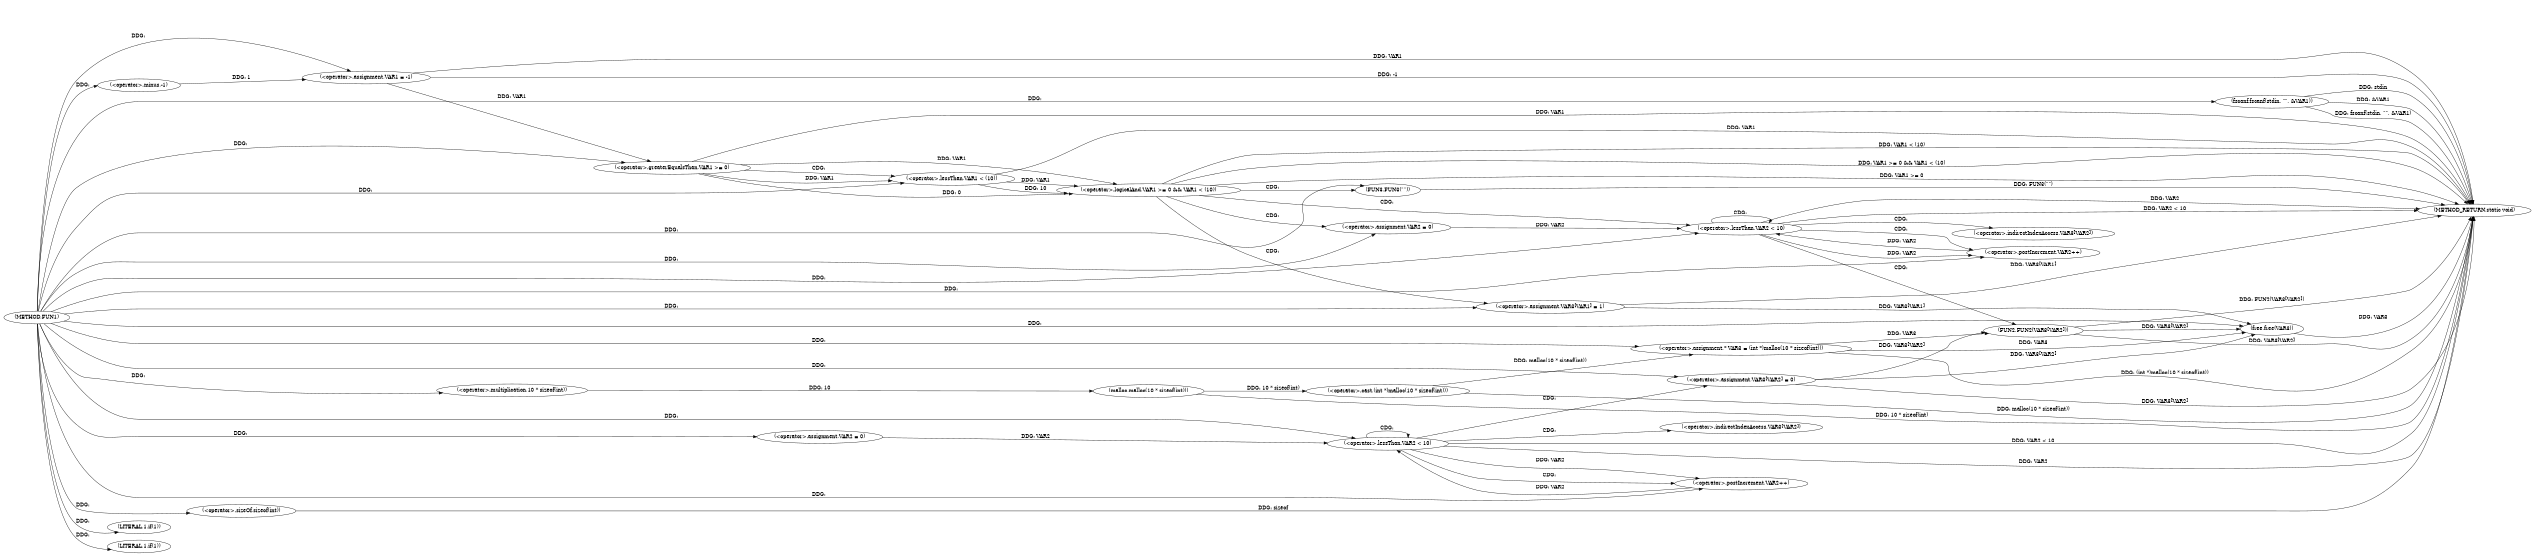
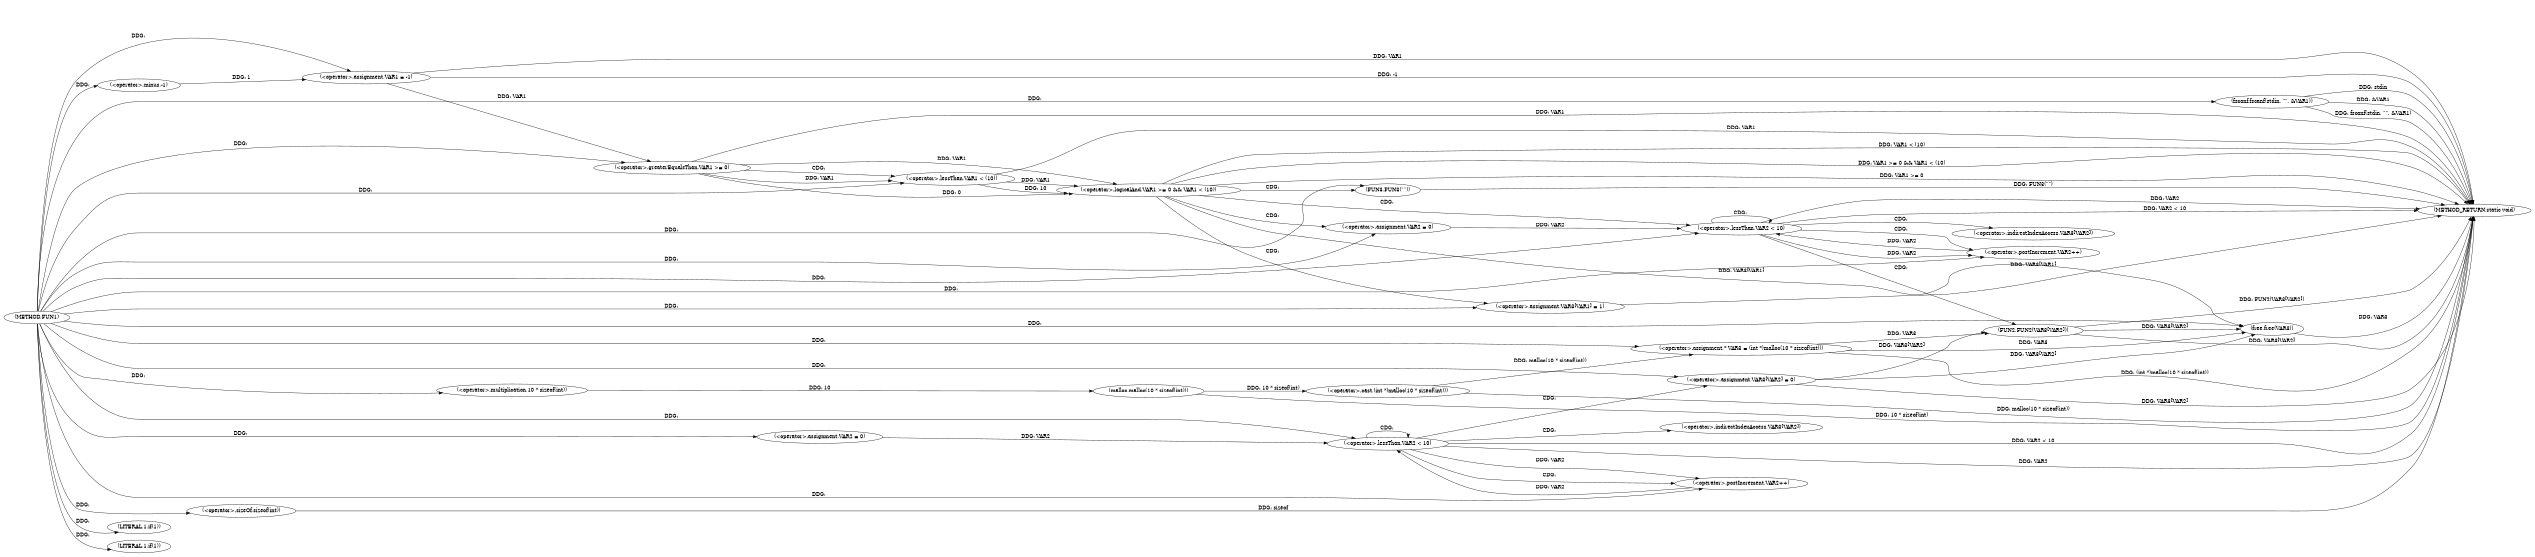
edge "(<operator>.assignment,VAR3[VAR1] = 1)" -> "(free,free(VAR3))": now "(<operator>.logicalAnd,VAR1 >= 0 && VAR1 < (10))" -> "(free,free(VAR3))"
